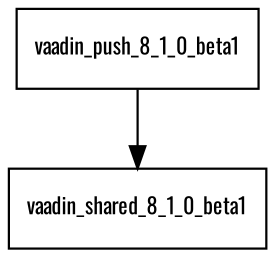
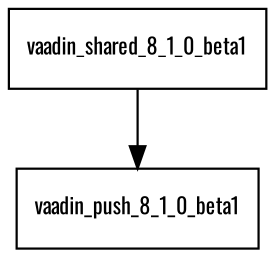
edge "vaadin_push_8_1_0_beta1" -> "vaadin_shared_8_1_0_beta1": reversed
